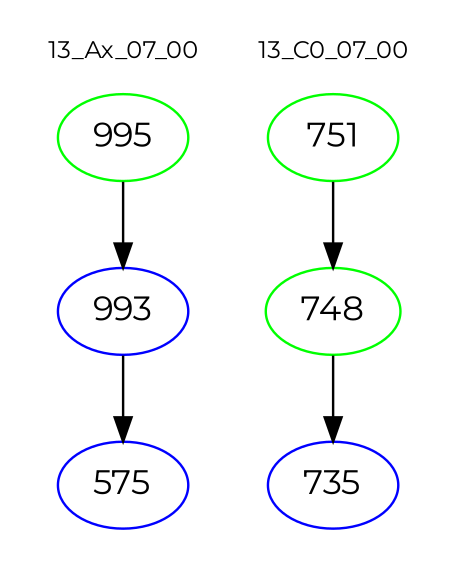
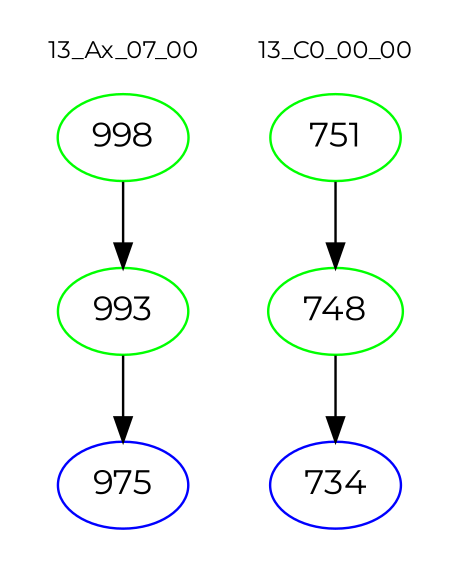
cluster "13_C0_07_00": label "13_C0_07_00" -> "13_C0_00_00"
node "995": label "995" -> "998"
node "993": color blue -> green
node "575": label "575" -> "975"
node "735": label "735" -> "734"
